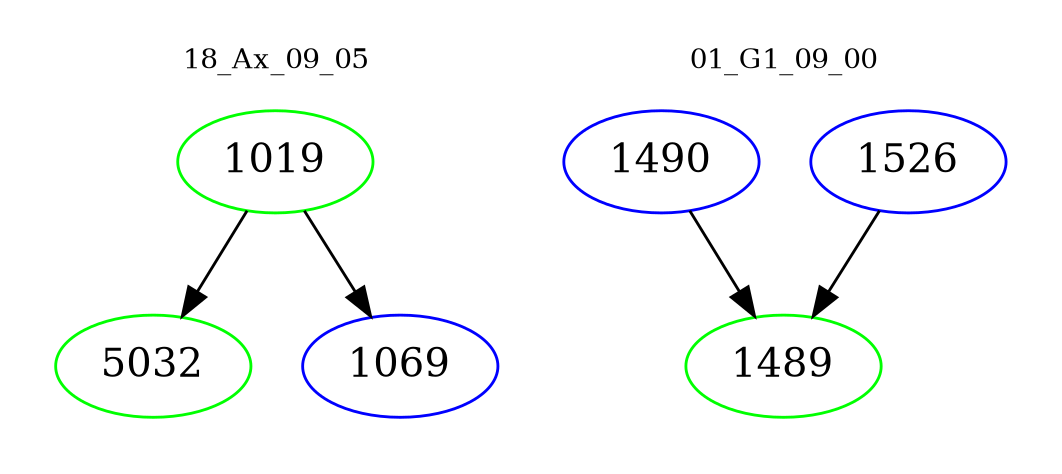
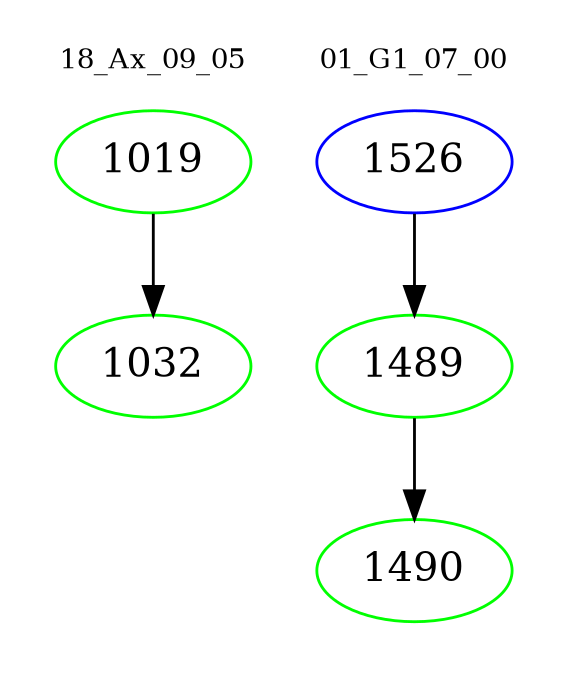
cluster "01_G1_09_00": label "01_G1_09_00" -> "01_G1_07_00"
node "1490": color blue -> green
edge "1490" -> "1489": reversed
node "5032": label "5032" -> "1032"
node "1069": removed
